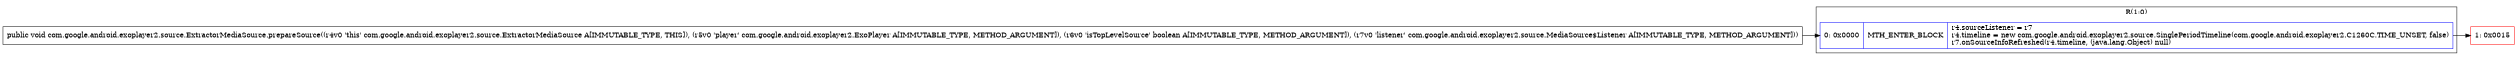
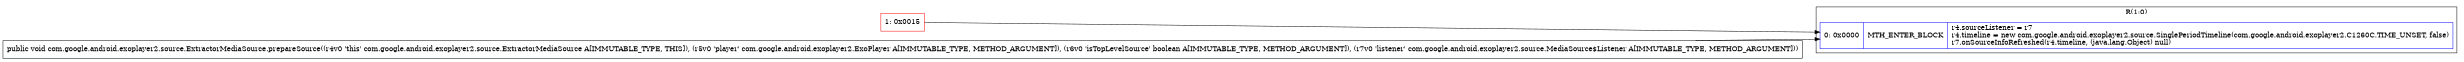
edge "0: 0x0000" -> "1: 0x0015": reversed
